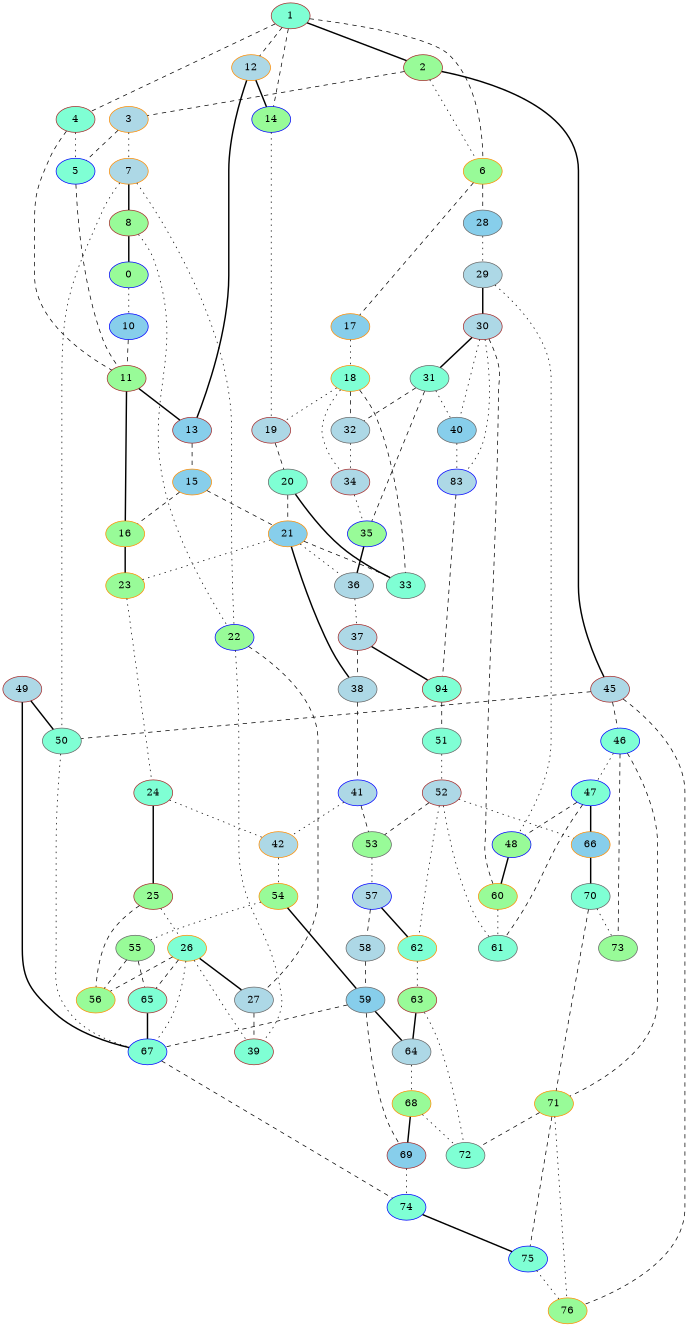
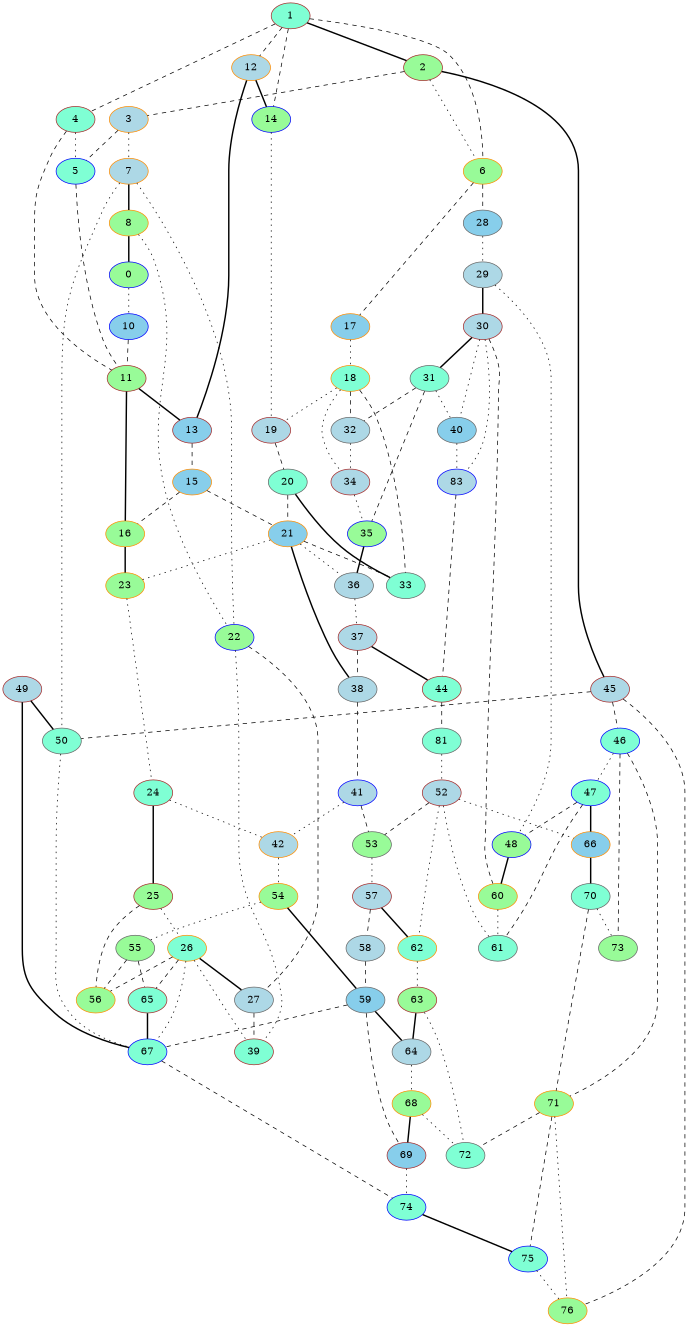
node "8": color brown -> darkorange
node "94": label "94" -> "44"
node "51": label "51" -> "81"
node "57": color blue -> brown
